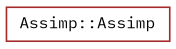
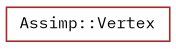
node "Assimp::Assimp": label "Assimp::Assimp" -> "Assimp::Vertex"
